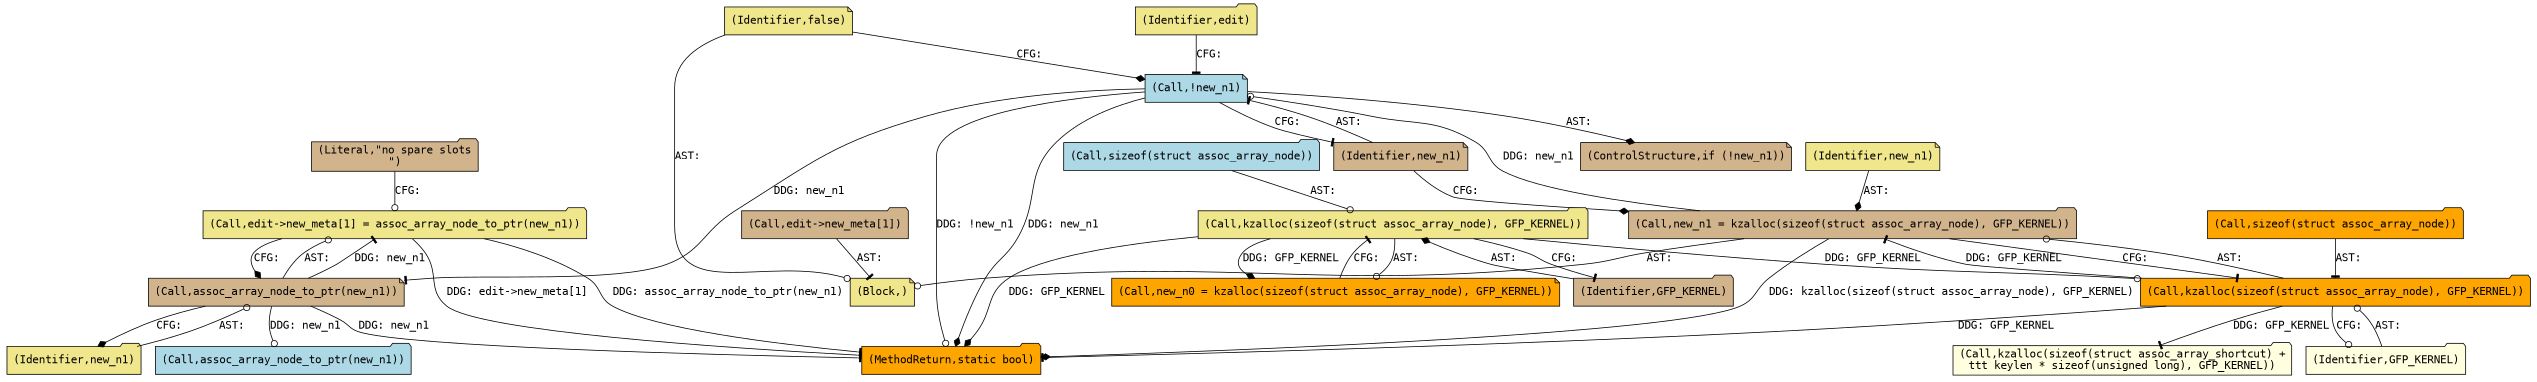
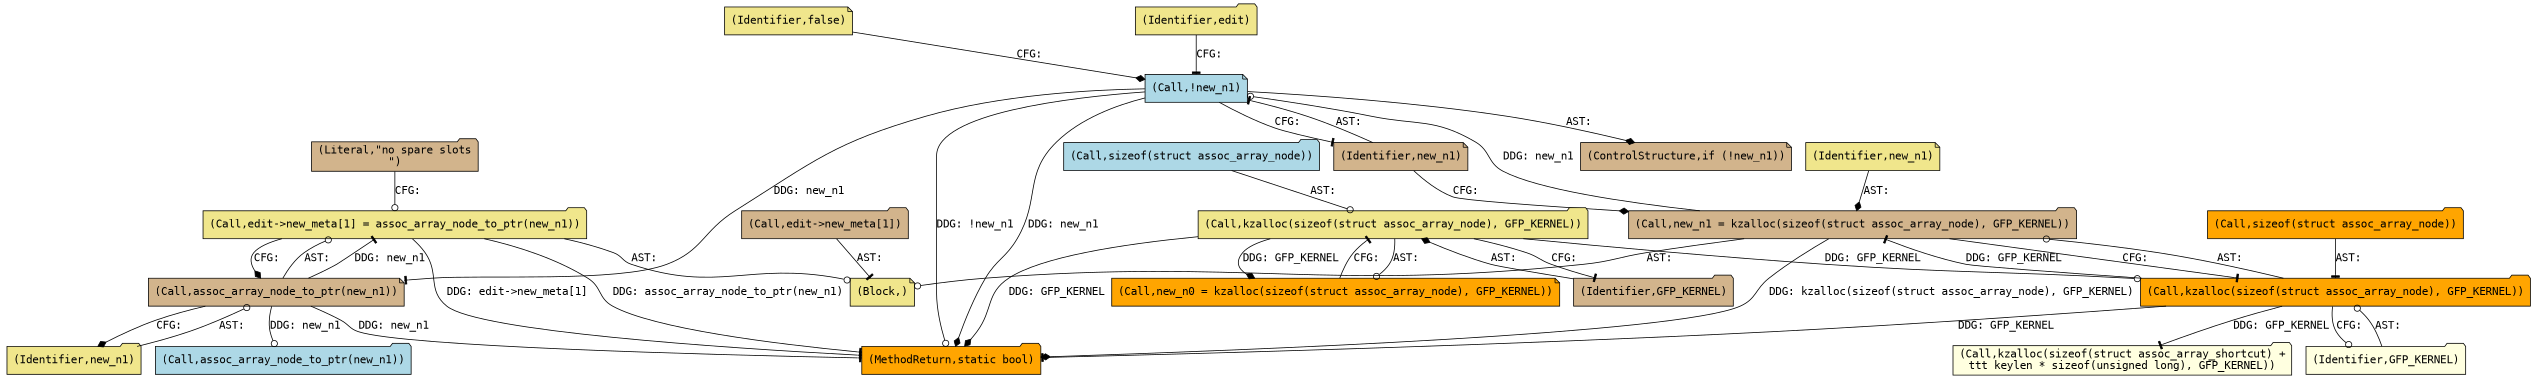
edge "(Identifier,false)" -> "(Block,)": now "(Call,edit->new_meta[1] = assoc_array_node_to_ptr(new_n1))" -> "(Block,)"
